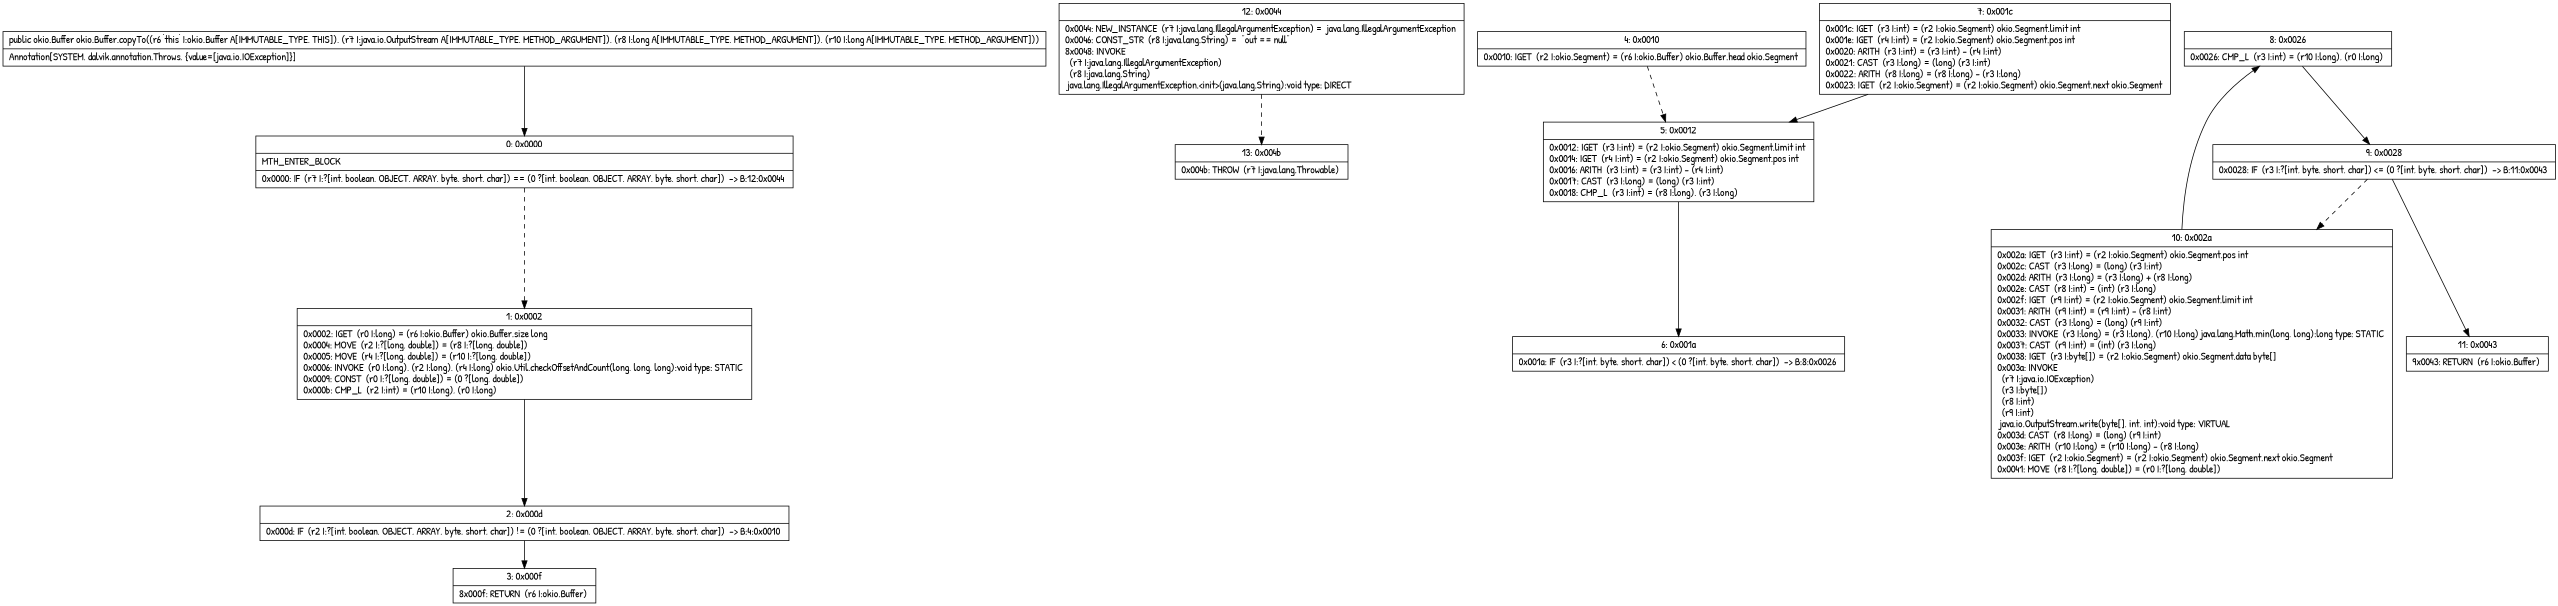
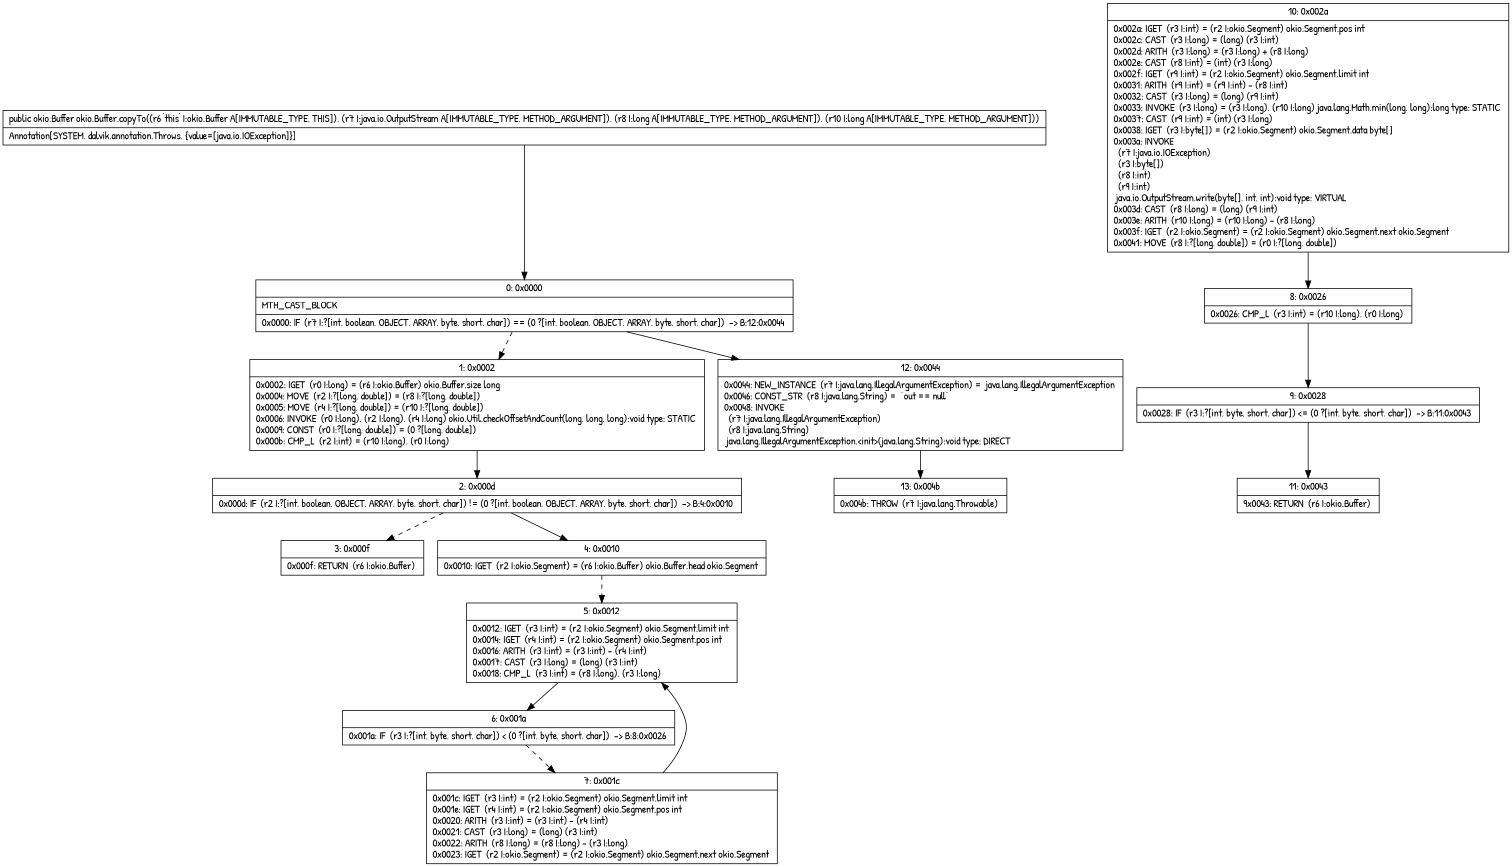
node "12: 0x0044": text "8x0048: INVOKE" -> "0x0048: INVOKE"
edge "12: 0x0044" -> "13: 0x004b": style dashed -> solid
node "0: 0x0000": text "MTH_ENTER_BLOCK" -> "MTH_CAST_BLOCK"
edge "9: 0x0028" -> "10: 0x002a": removed
edge "0: 0x0000" -> "12: 0x0044": added
edge "2: 0x000d" -> "4: 0x0010": added
edge "2: 0x000d" -> "3: 0x000f": style solid -> dashed
node "3: 0x000f": text "8x000f: RETURN  (r6 I:okio.Buffer)" -> "0x000f: RETURN  (r6 I:okio.Buffer)"
edge "6: 0x001a" -> "7: 0x001c": added
